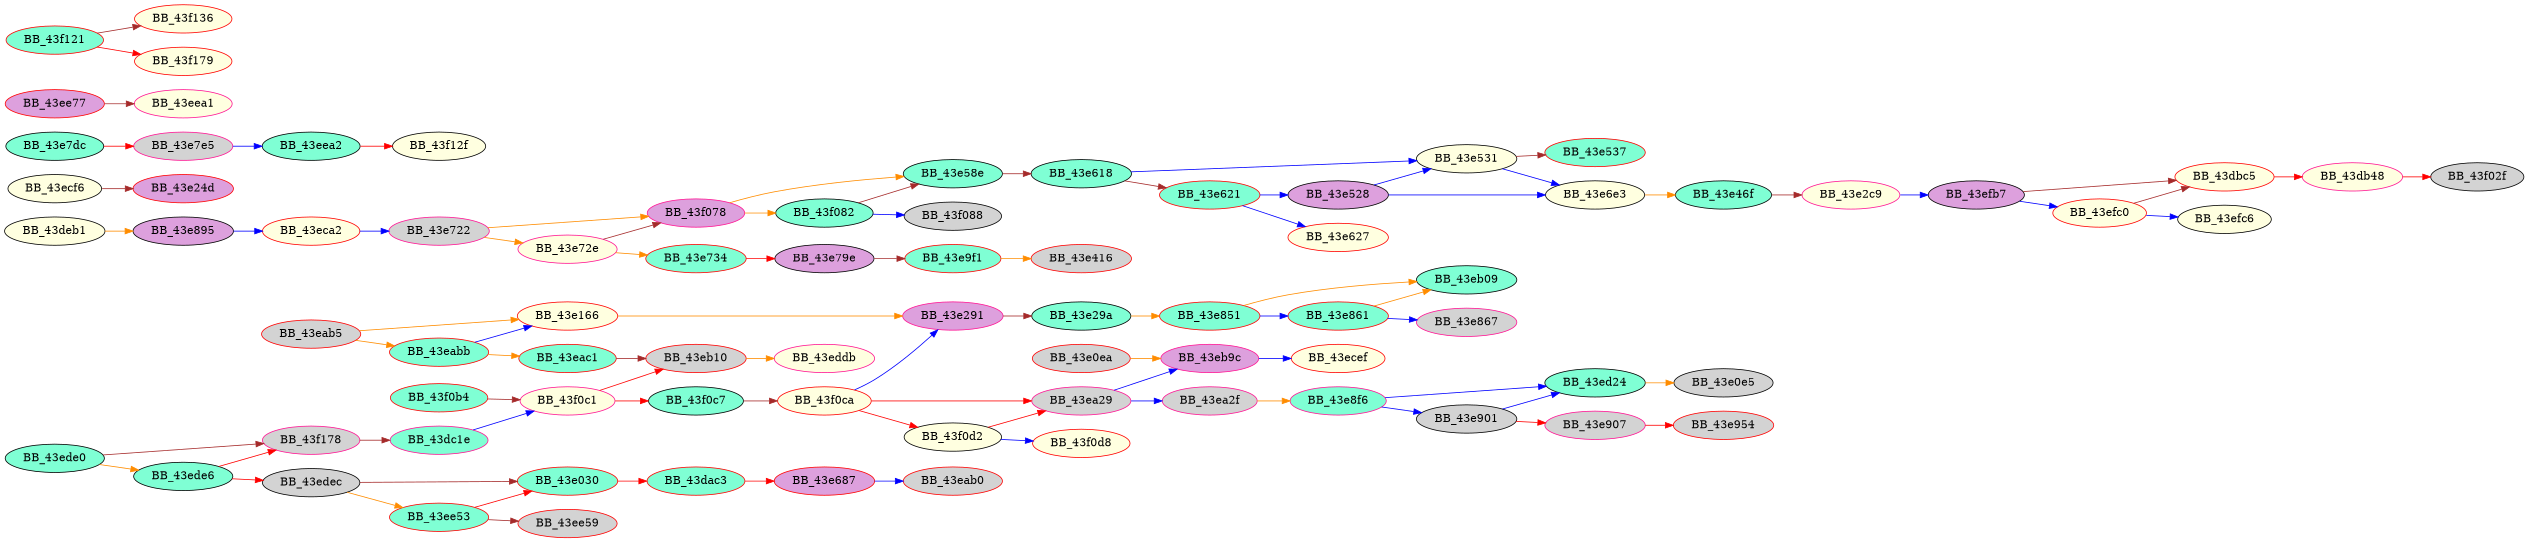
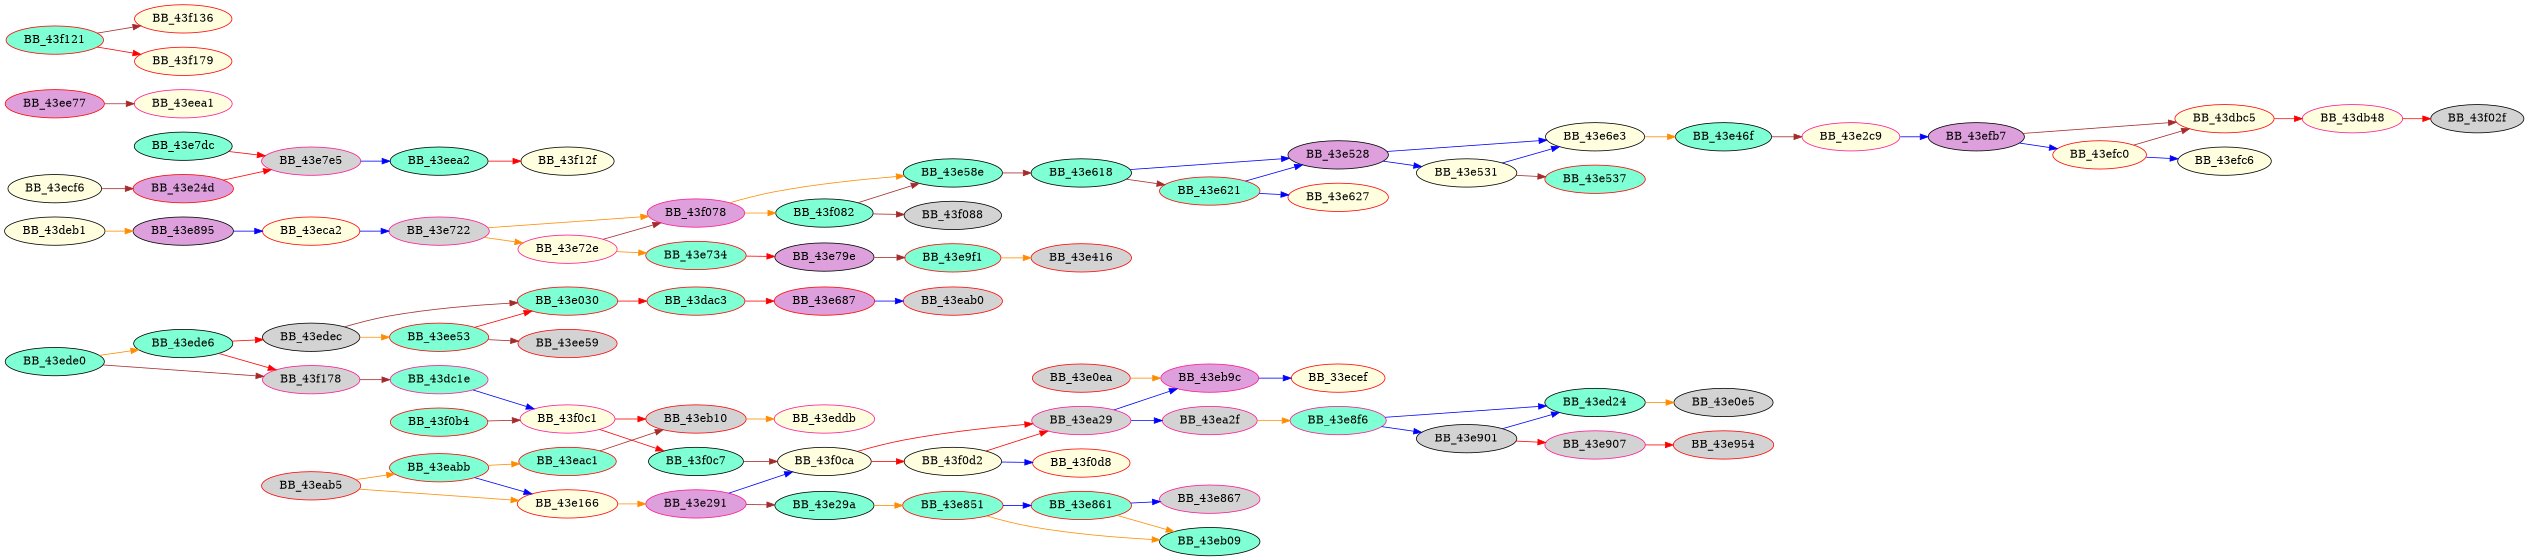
edge "BB_43e618" -> "BB_43e531": now "BB_43e618" -> "BB_43e528"
edge "BB_43e24d" -> "BB_43e7e5": added
edge "BB_43f082" -> "BB_43f088": color blue -> brown
node "BB_43ecef": label "BB_43ecef" -> "BB_33ecef"
edge "BB_43f0ca" -> "BB_43e291": reversed
node "BB_43f0ca": color red -> black
